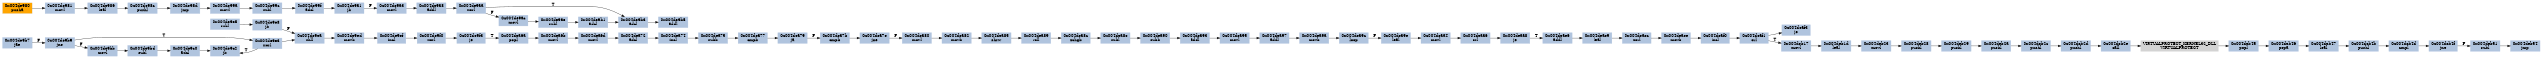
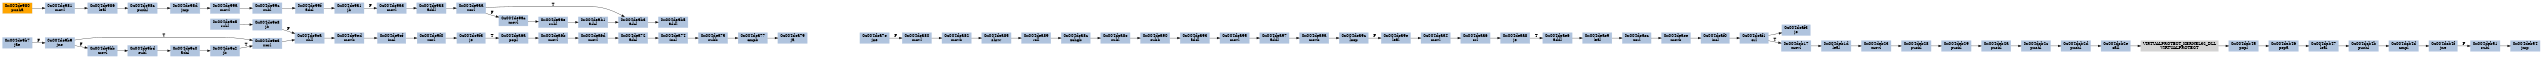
node "0x004dea7b cmpb": removed
edge "0x004de9e3 xorl" -> "0x004de9c2 jb": reversed
